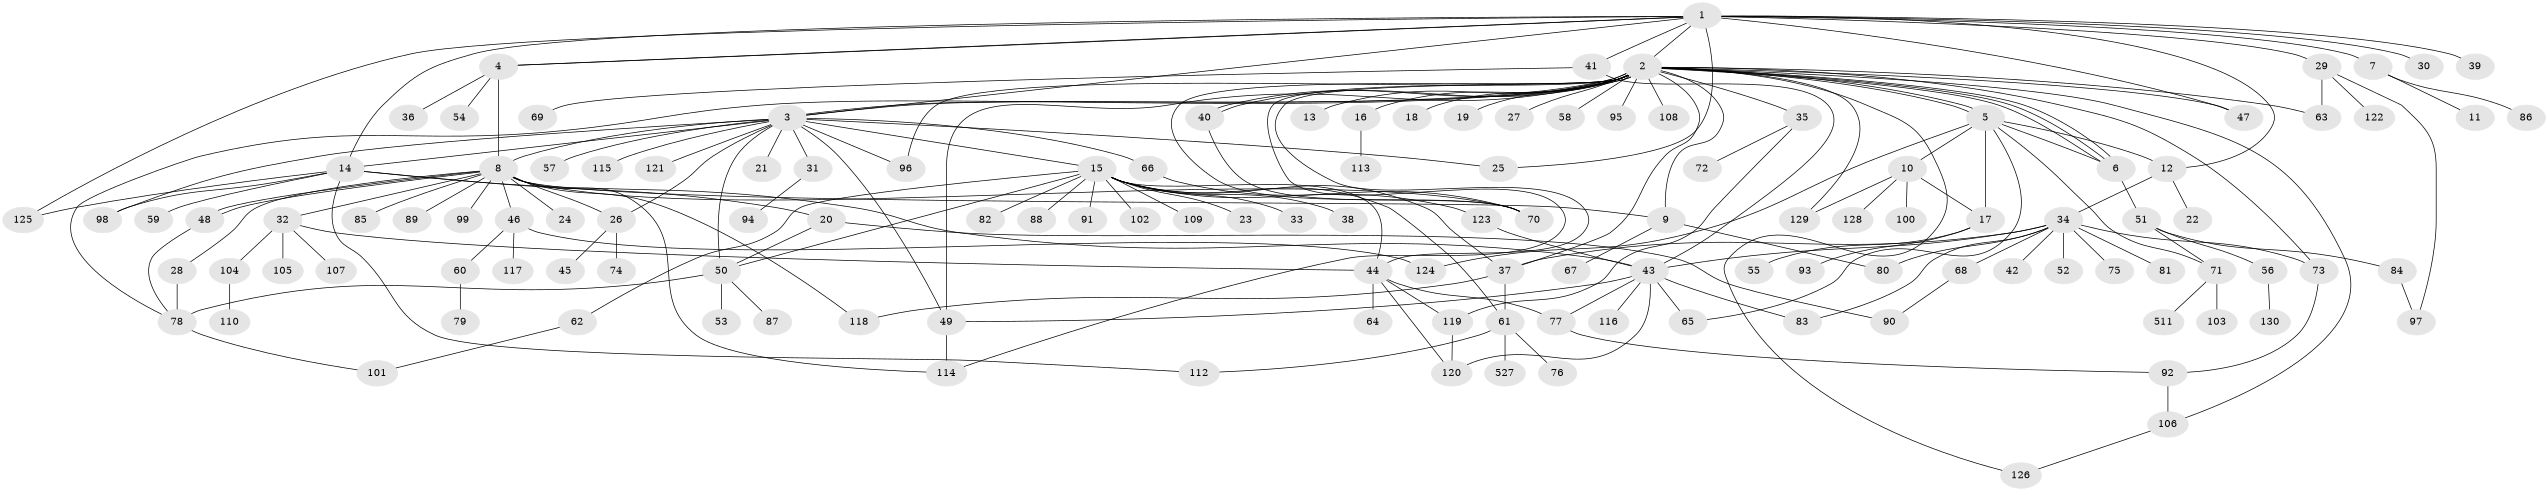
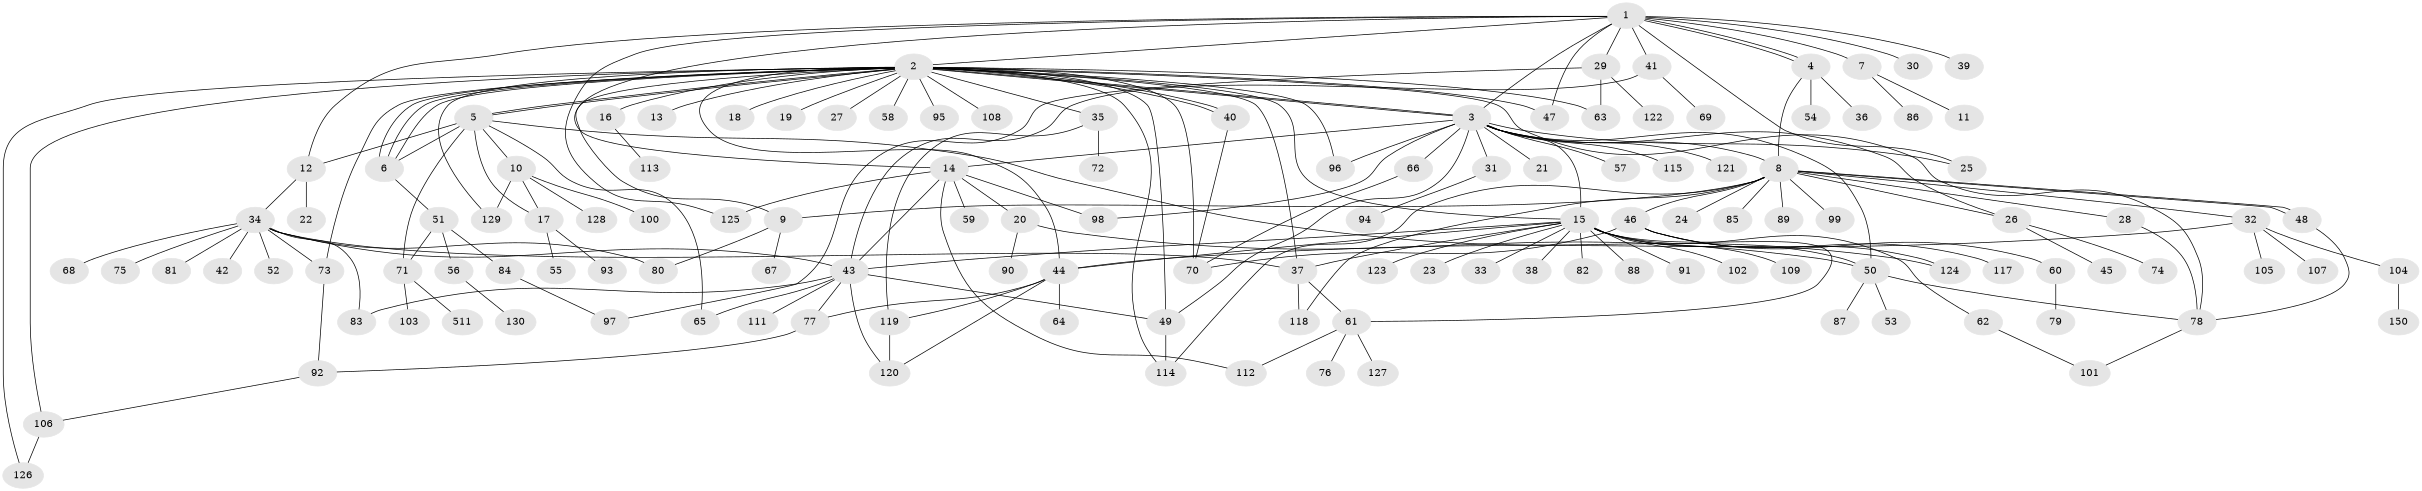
edge "2" -- "15": added
edge "8" -- "70": now "46" -- "70"
edge "123" -- "43": now "15" -- "43"
edge "68" -- "90": removed
node "110": label "110" -> "150"
node "116": label "116" -> "111"
node "527": label "527" -> "127"
